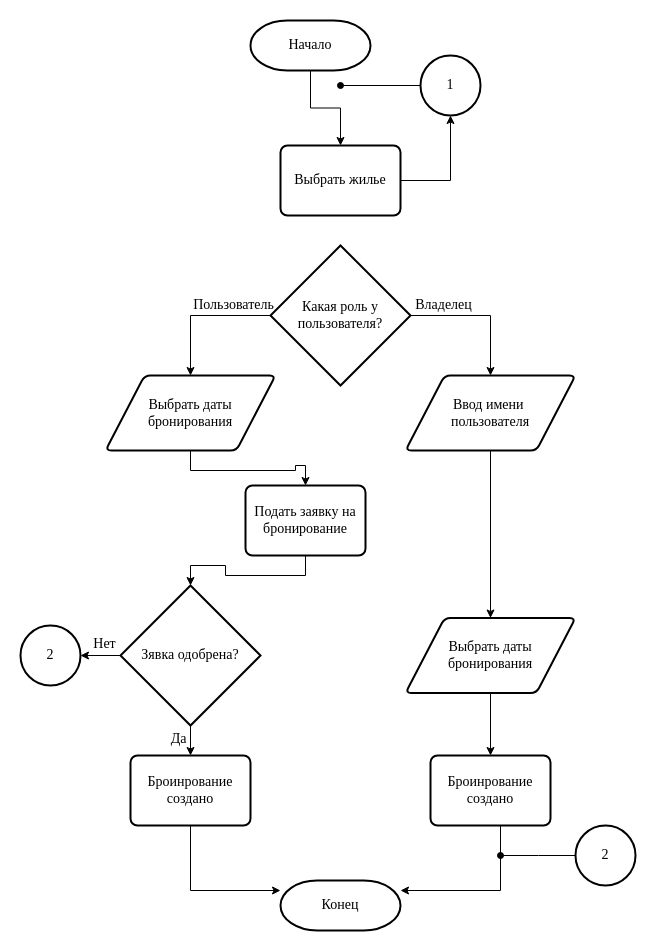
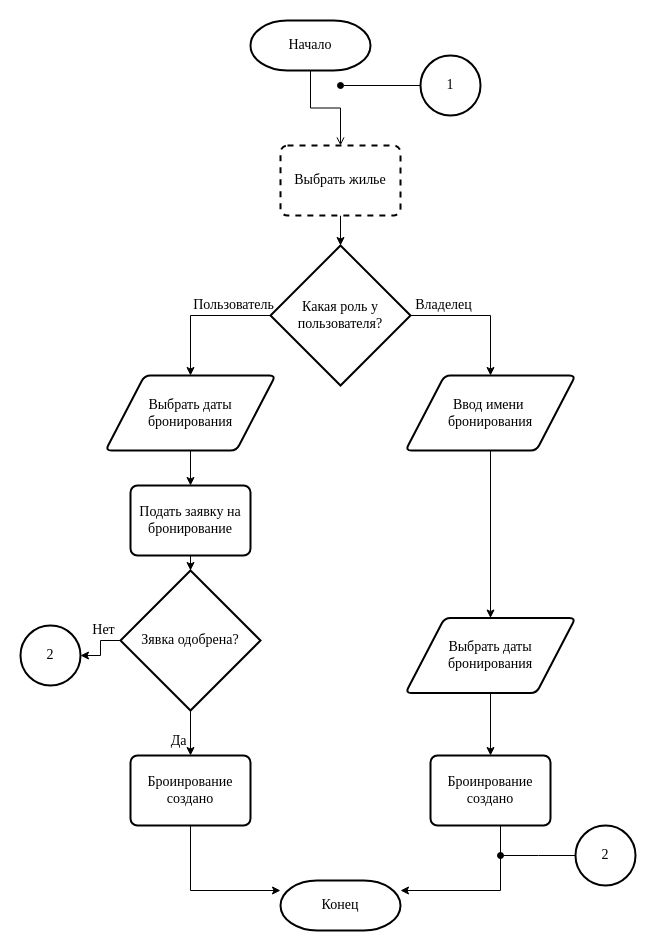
edge "Начало" -> "Выбрать жилье": arrowhead classic -> open
edge "Выбрать жилье" -> "1": now "Выбрать жилье" -> "Какая роль у пользователя?"
node "Выбрать жилье": style solid -> dashed
node "Ввод имени пользователя": label "Ввод имени пользователя" -> "Ввод имени бронирования"
node "Подать заявку на бронирование": moved (306, 521) -> (191, 521)
node "Зявка одобрена?": moved (191, 656) -> (191, 641)
